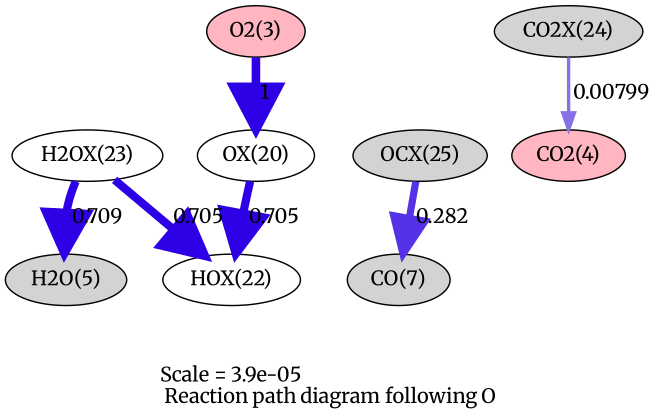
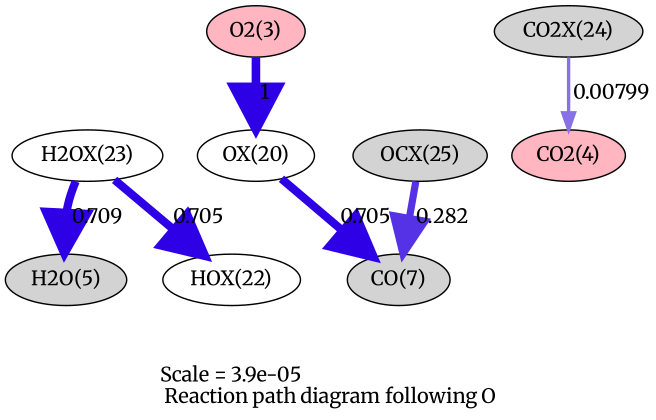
edge "OX(20)" -> "HOX(22)": now "OX(20)" -> "CO(7)"
